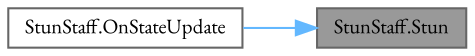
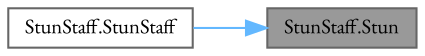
node "StunStaff.OnStateUpdate": label "StunStaff.OnStateUpdate" -> "StunStaff.StunStaff"
